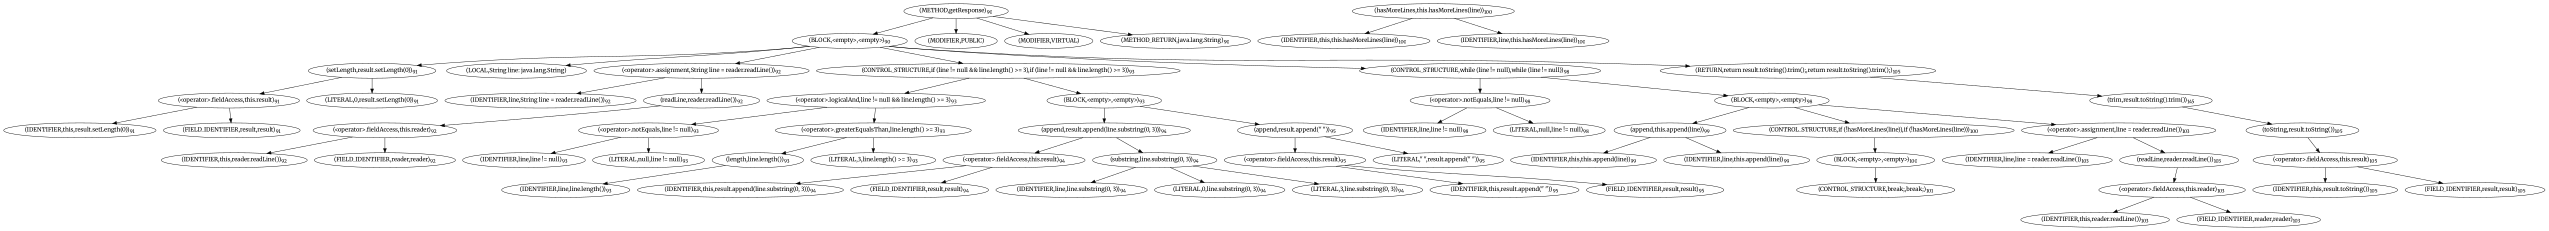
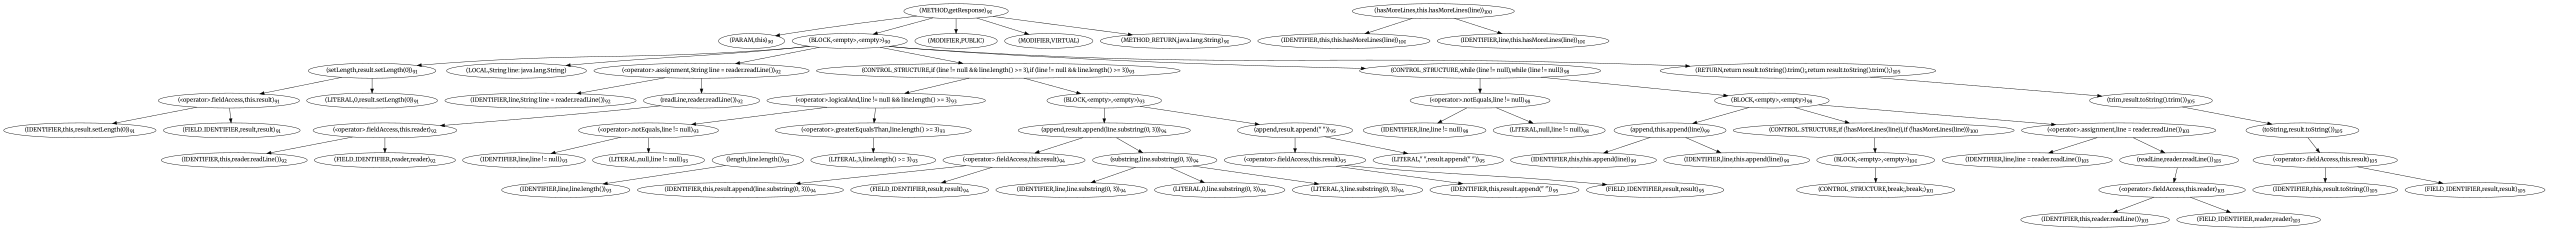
node "(PARAM,this)": added
node "(trim,result.toString().trim())": text "145" -> "105"
edge "(<operator>.greaterEqualsThan,line.length() >= 3)" -> "(length,line.length())": removed
node "(length,line.length())": text "93" -> "53"
